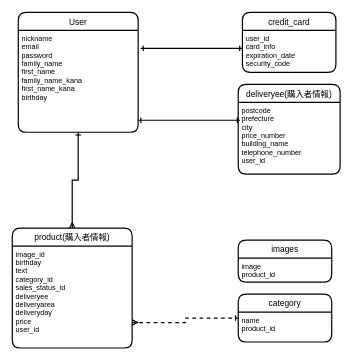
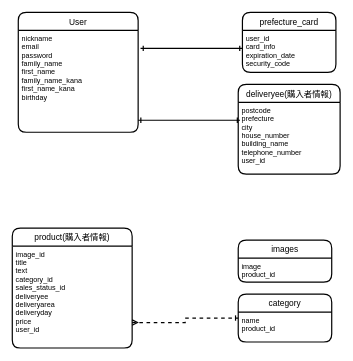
node "credit_card": label "credit_card" -> "prefecture_card"
node "postcode prefecture city price_number building_name telephone_number user_id": label "postcode prefecture city price_number building_name telephone_number user_id" -> "postcode prefecture city house_number building_name telephone_number user_id"
edge "User" -- "product(購入者情報)": removed
node "image_id birthday text category_id sales_status_id deliveryee deliveryarea deliveryday price user_id": label "image_id birthday text category_id sales_status_id deliveryee deliveryarea deliveryday price user_id" -> "image_id title text category_id sales_status_id deliveryee deliveryarea deliveryday price user_id"
